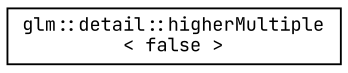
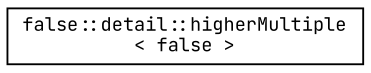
node "glm::detail::higherMultiple < false >": label "glm::detail::higherMultiple < false >" -> "false::detail::higherMultiple < false >"
